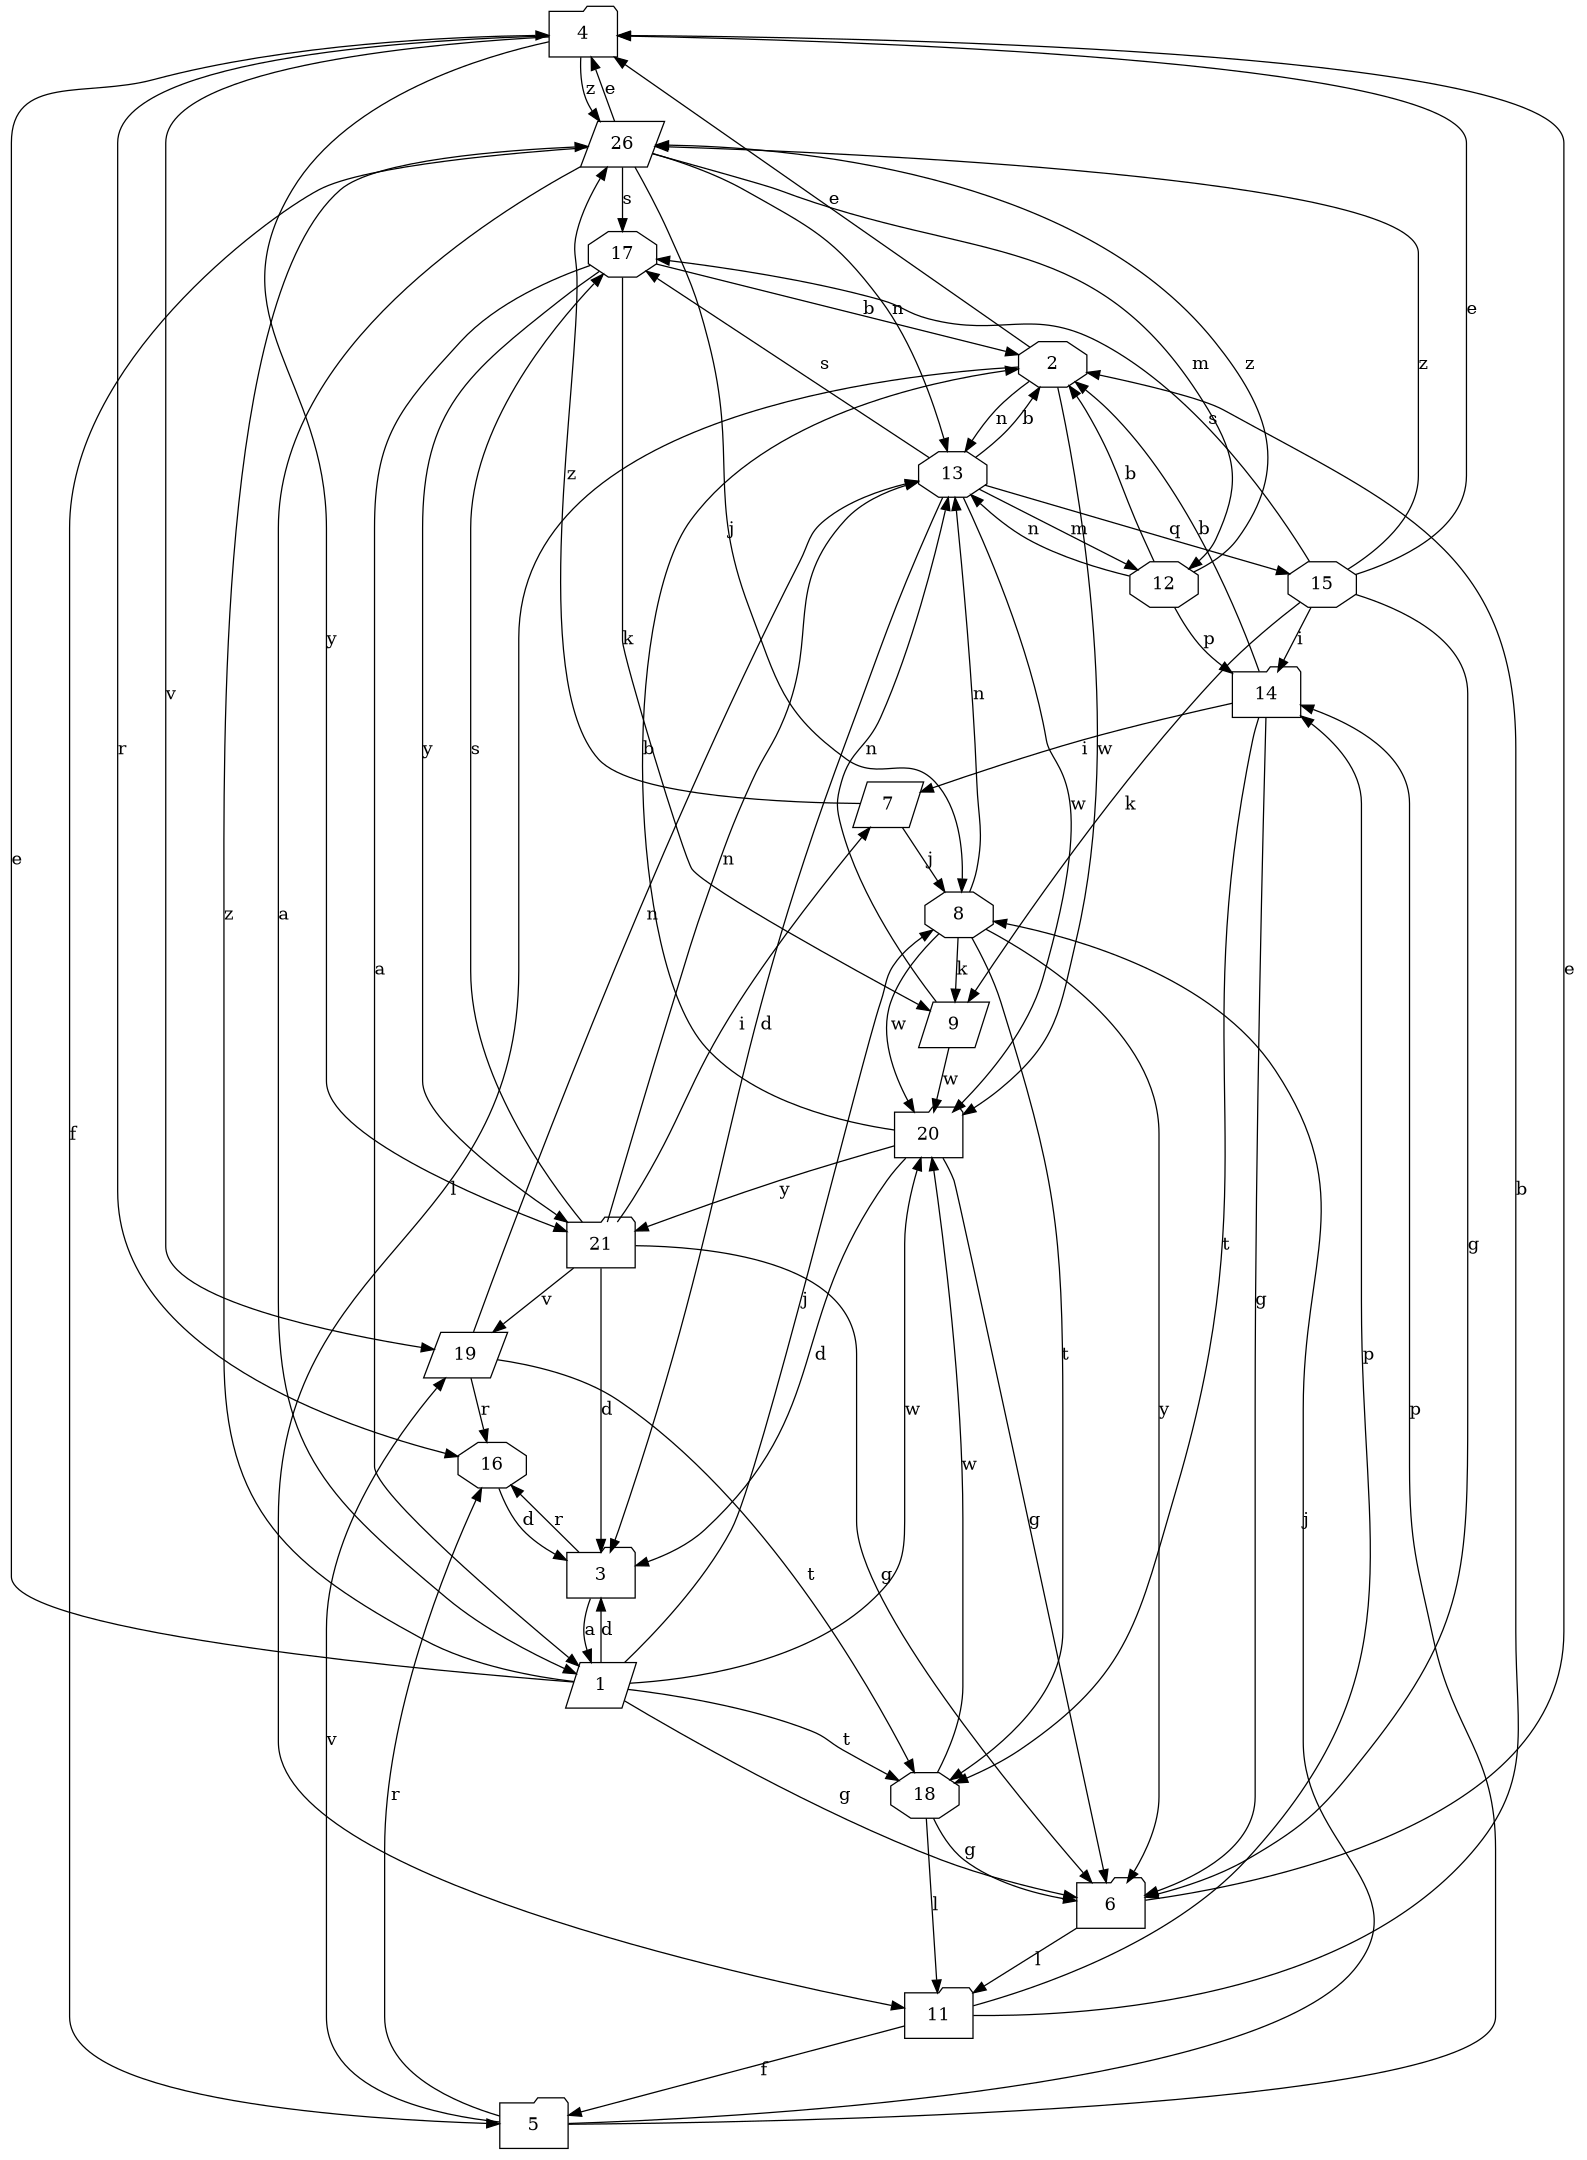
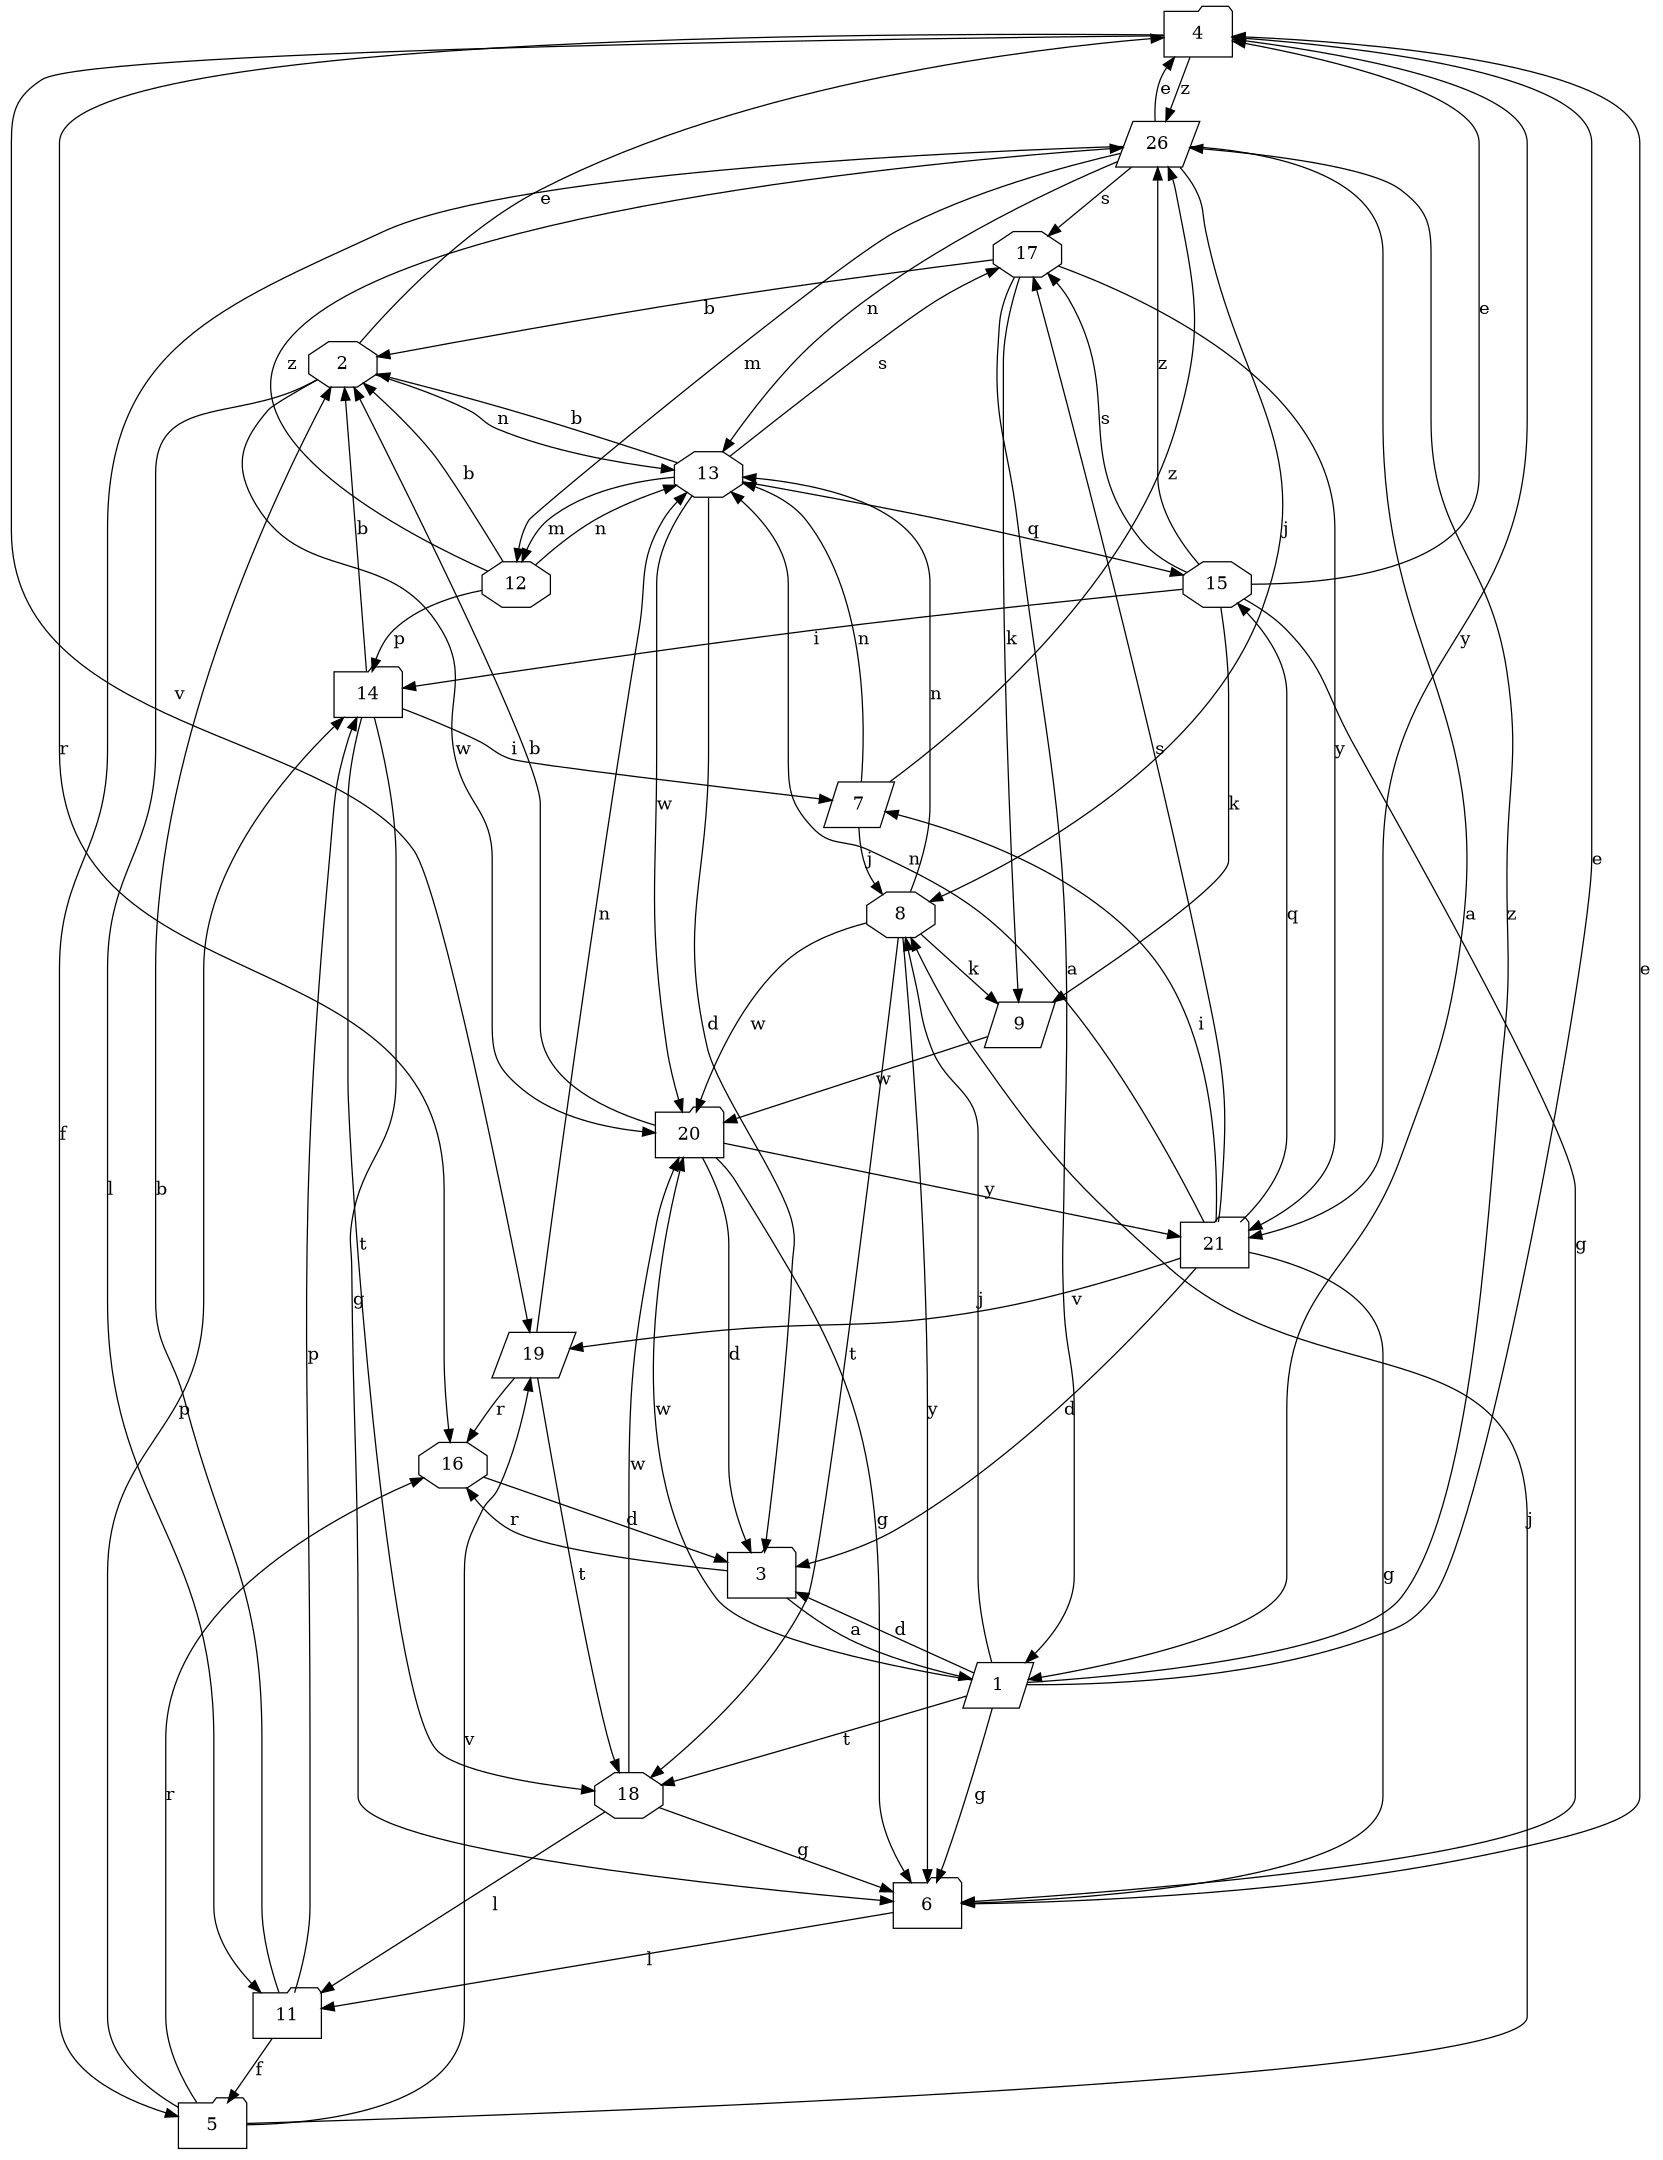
edge "9" -> "13": now "7" -> "13"
edge "21" -> "15": added, label "q"
